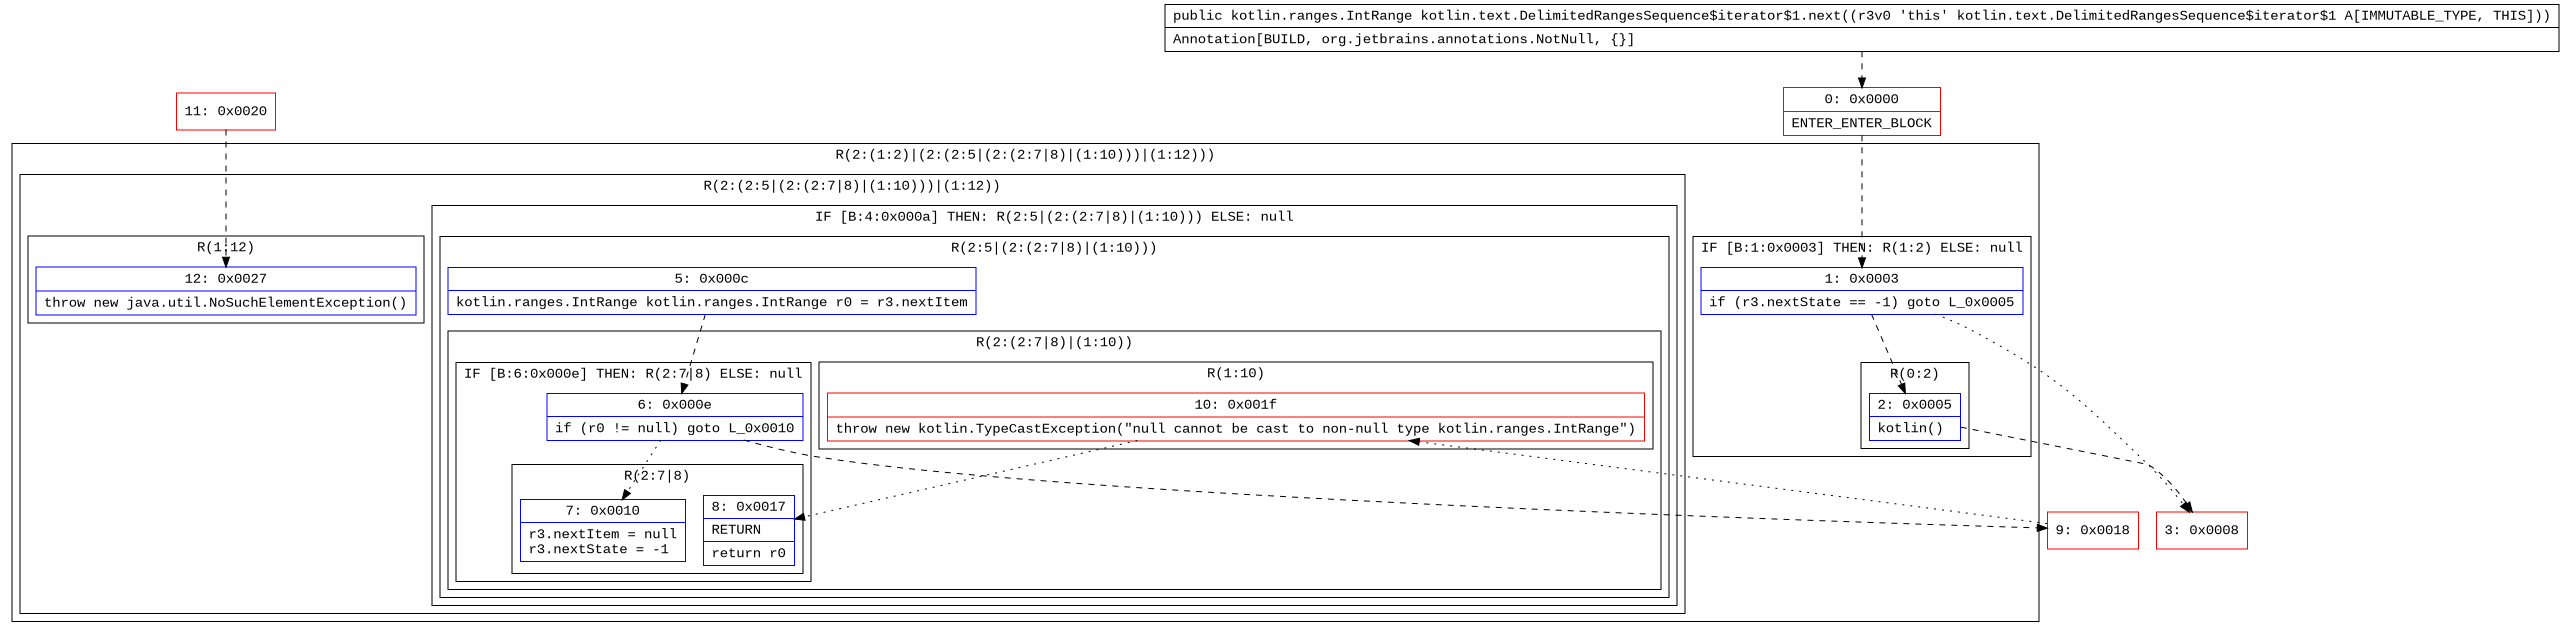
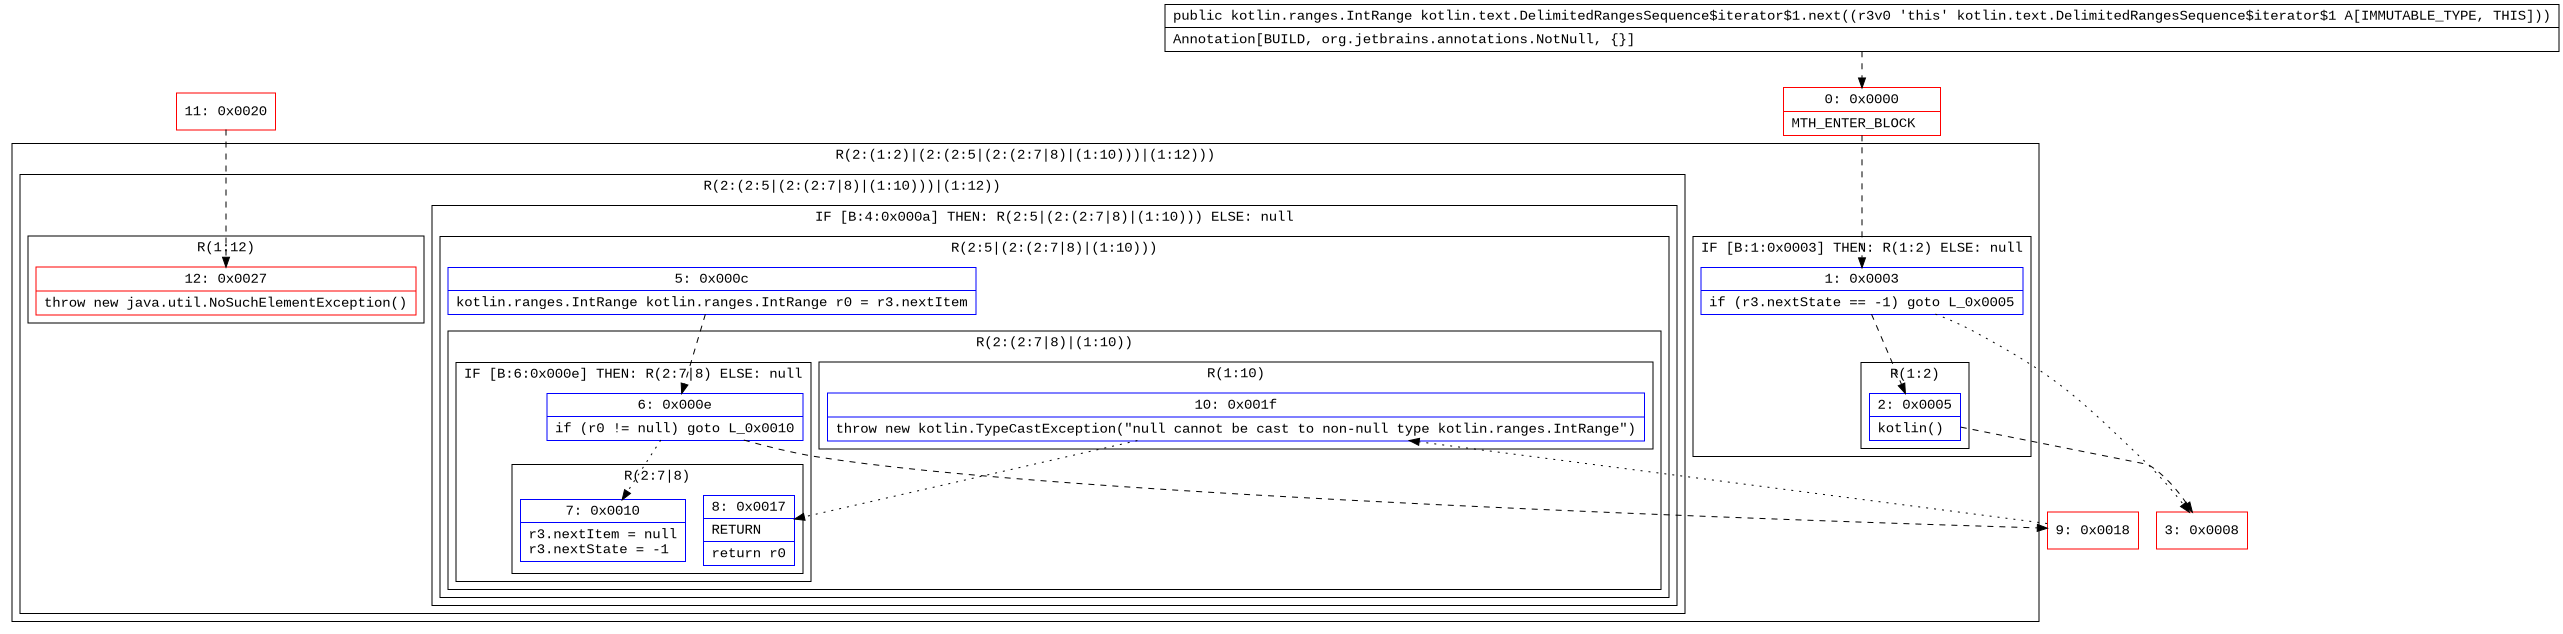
node "0: 0x0000": text "ENTER_ENTER_BLOCK" -> "MTH_ENTER_BLOCK"
node "12: 0x0027": color blue -> red
cluster "R(0:2)": label "R(0:2)" -> "R(1:2)"
node "10: 0x001f": color red -> blue
